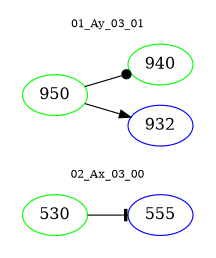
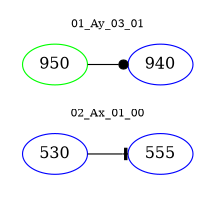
node "940": color green -> blue
node "932": removed
cluster "02_Ax_03_00": label "02_Ax_03_00" -> "02_Ax_01_00"
node "530": color green -> blue
